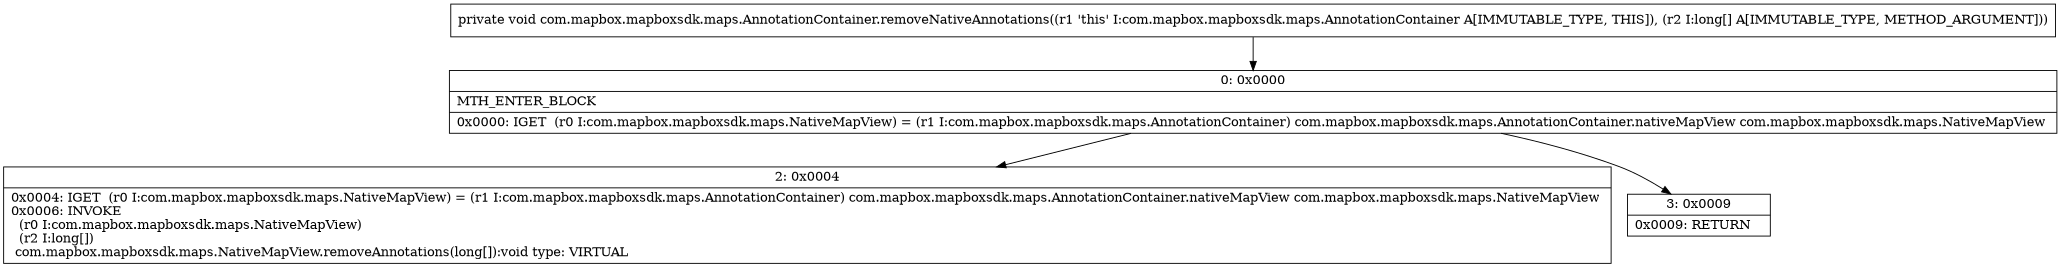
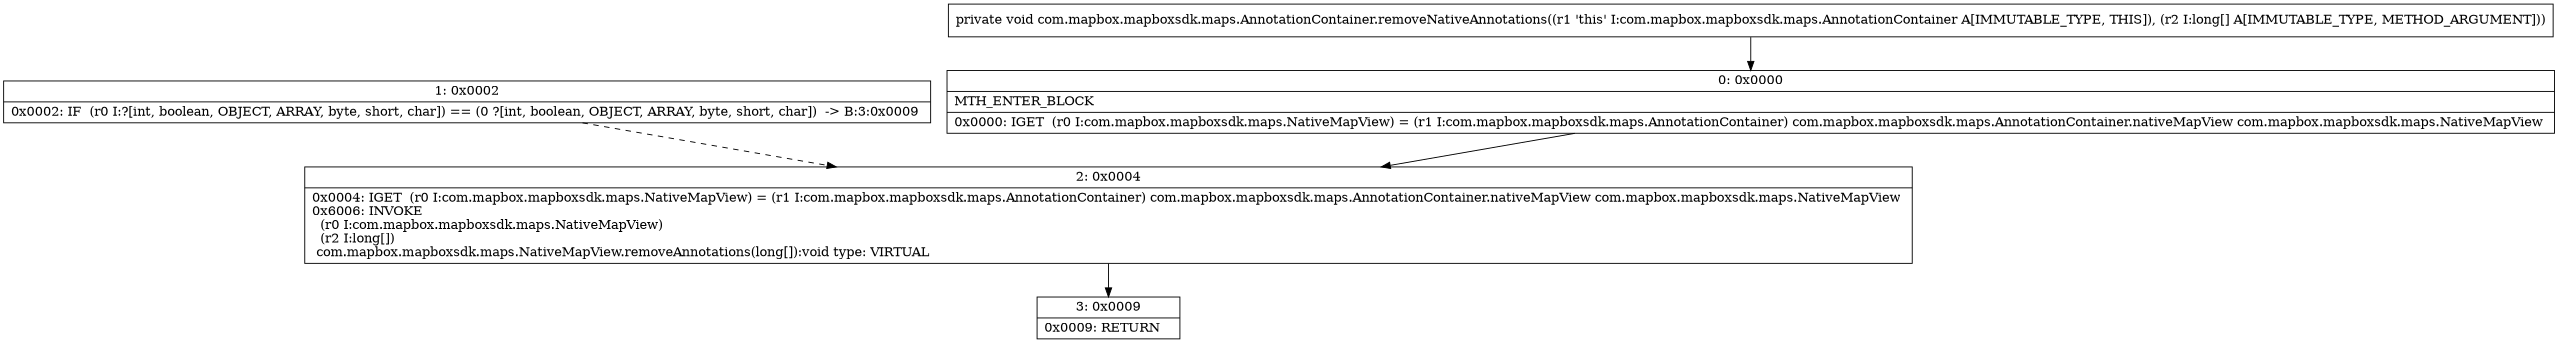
node "1: 0x0002": added
edge "0: 0x0000" -> "3: 0x0009": now "2: 0x0004" -> "3: 0x0009"
node "2: 0x0004": text "0x0006: INVOKE" -> "0x6006: INVOKE"
